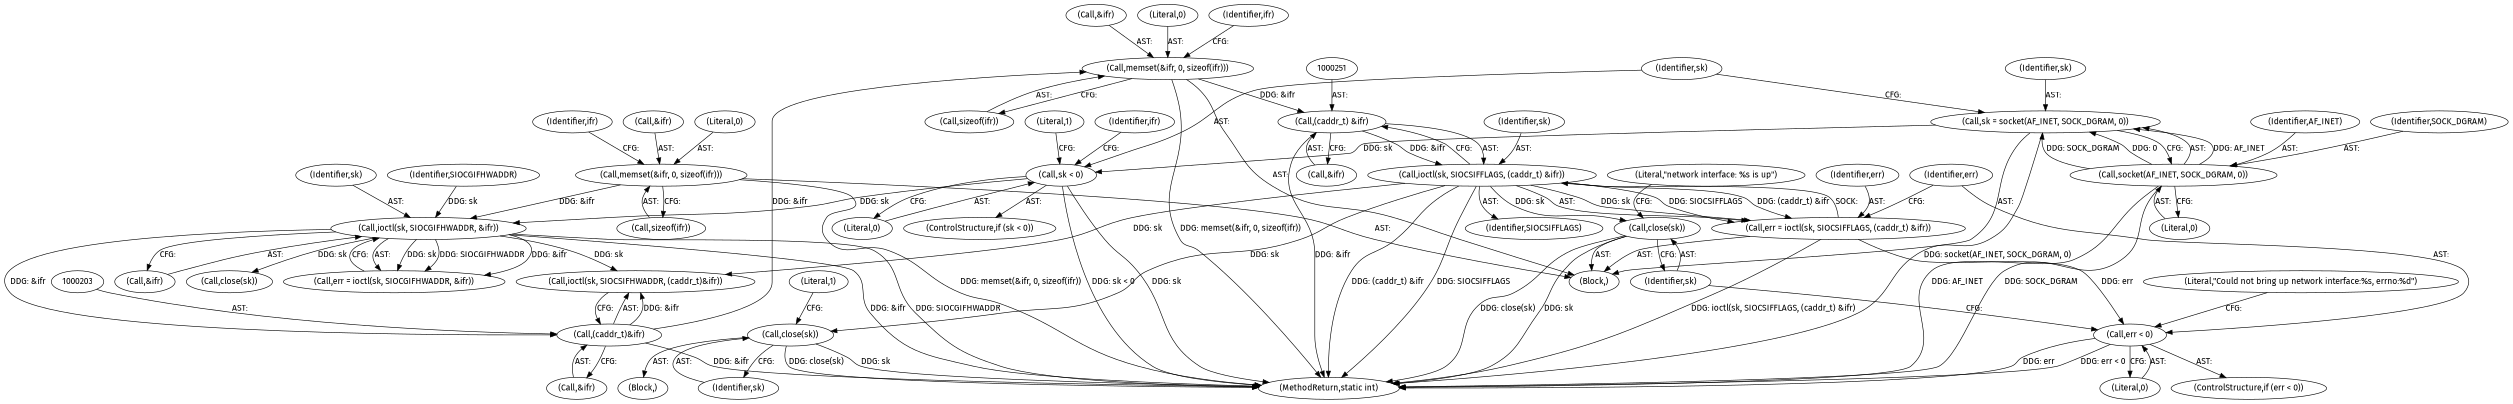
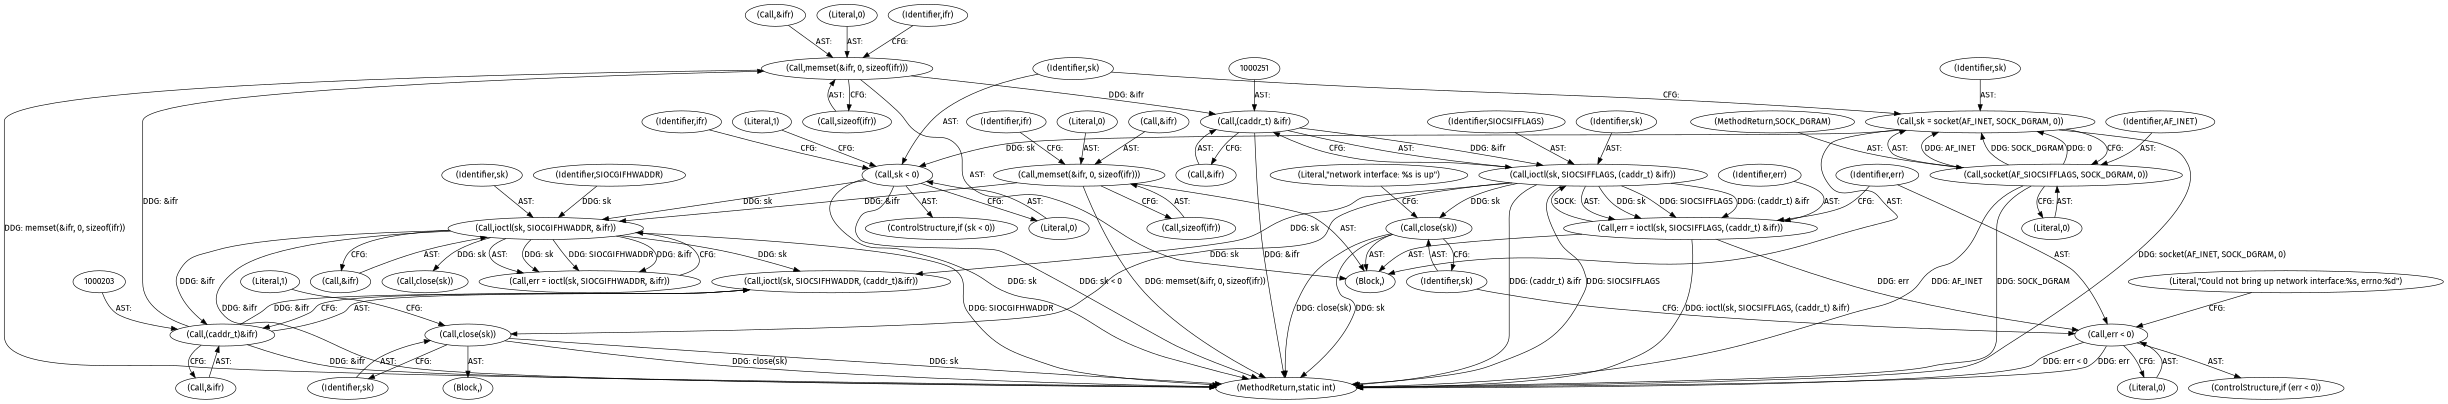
node "(Identifier,SOCK_DGRAM)": label "(Identifier,SOCK_DGRAM)" -> "(MethodReturn,SOCK_DGRAM)"
node "(Call,socket(AF_INET, SOCK_DGRAM, 0))": label "(Call,socket(AF_INET, SOCK_DGRAM, 0))" -> "(Call,socket(AF_SIOCSIFFLAGS, SOCK_DGRAM, 0))"
edge "(Call,ioctl(sk, SIOCSIFFLAGS, (caddr_t) &ifr))" -> "(Identifier,SIOCSIFFLAGS)": reversed
